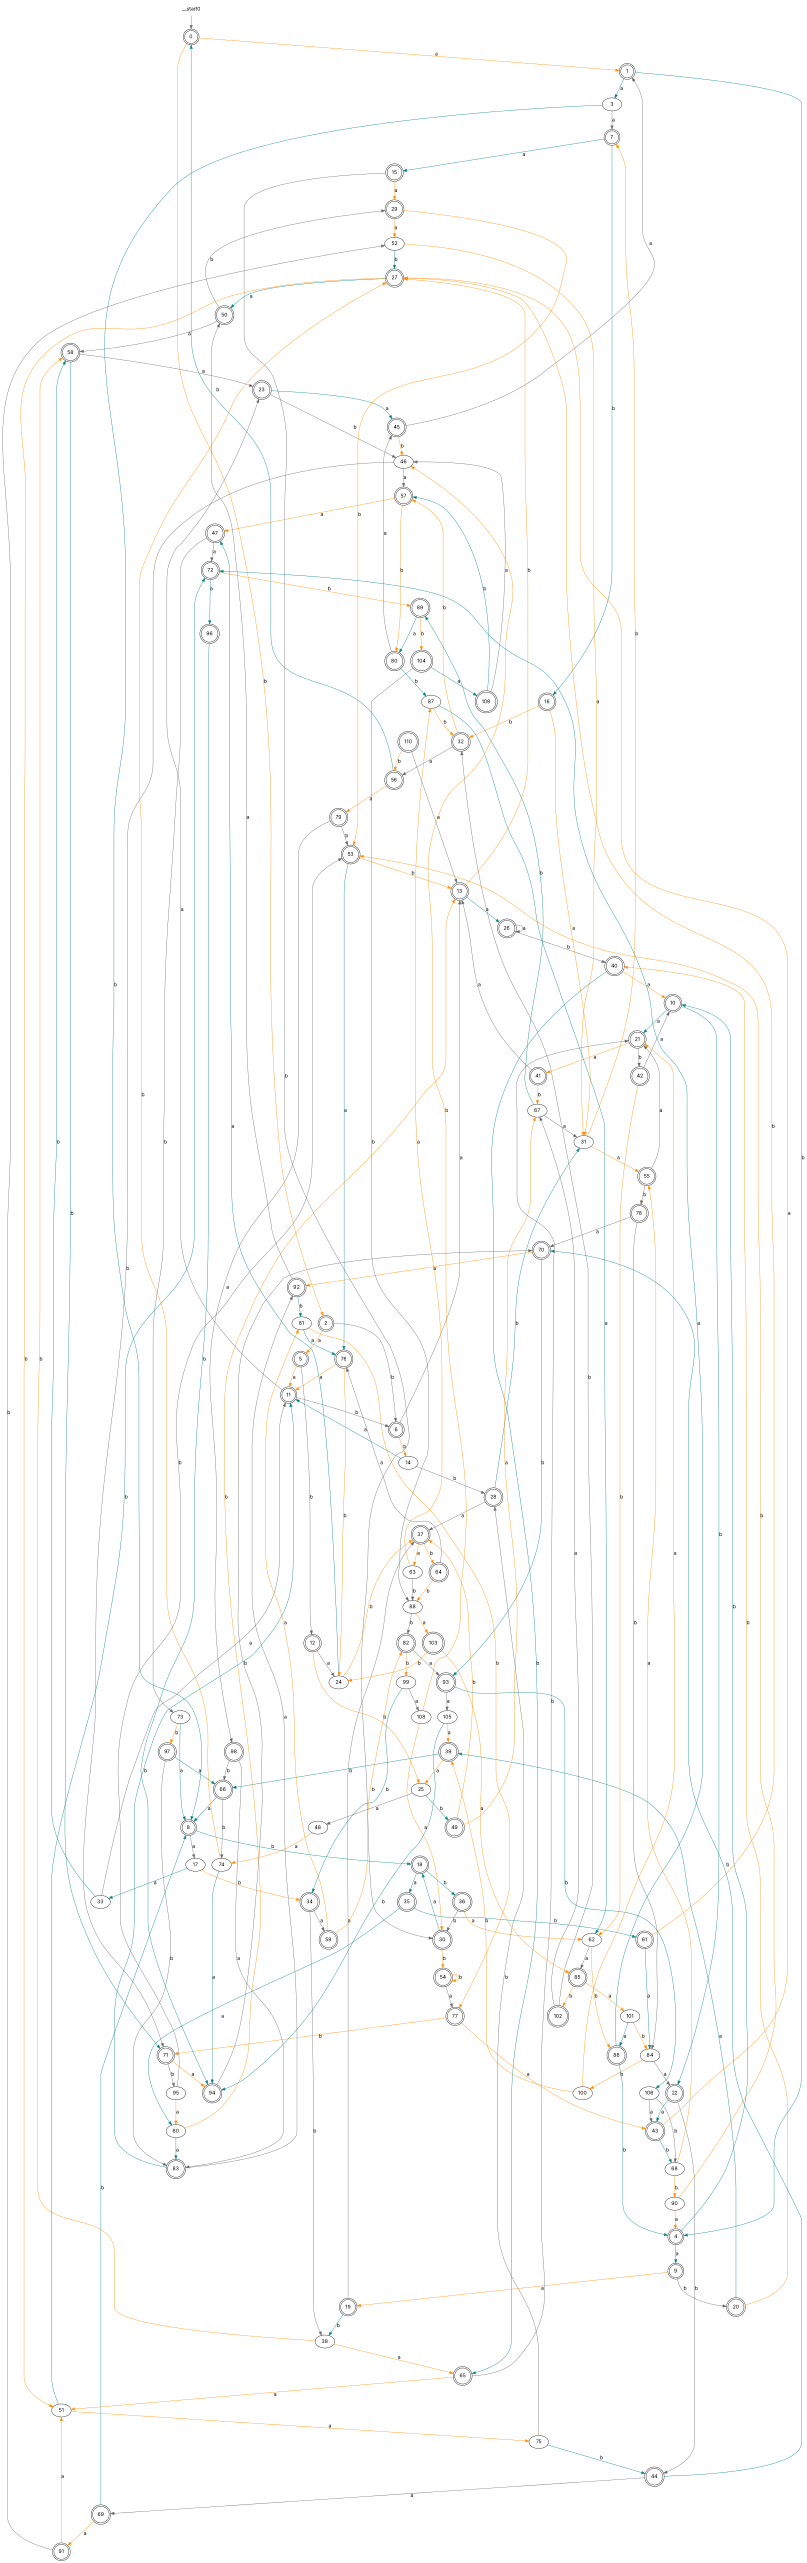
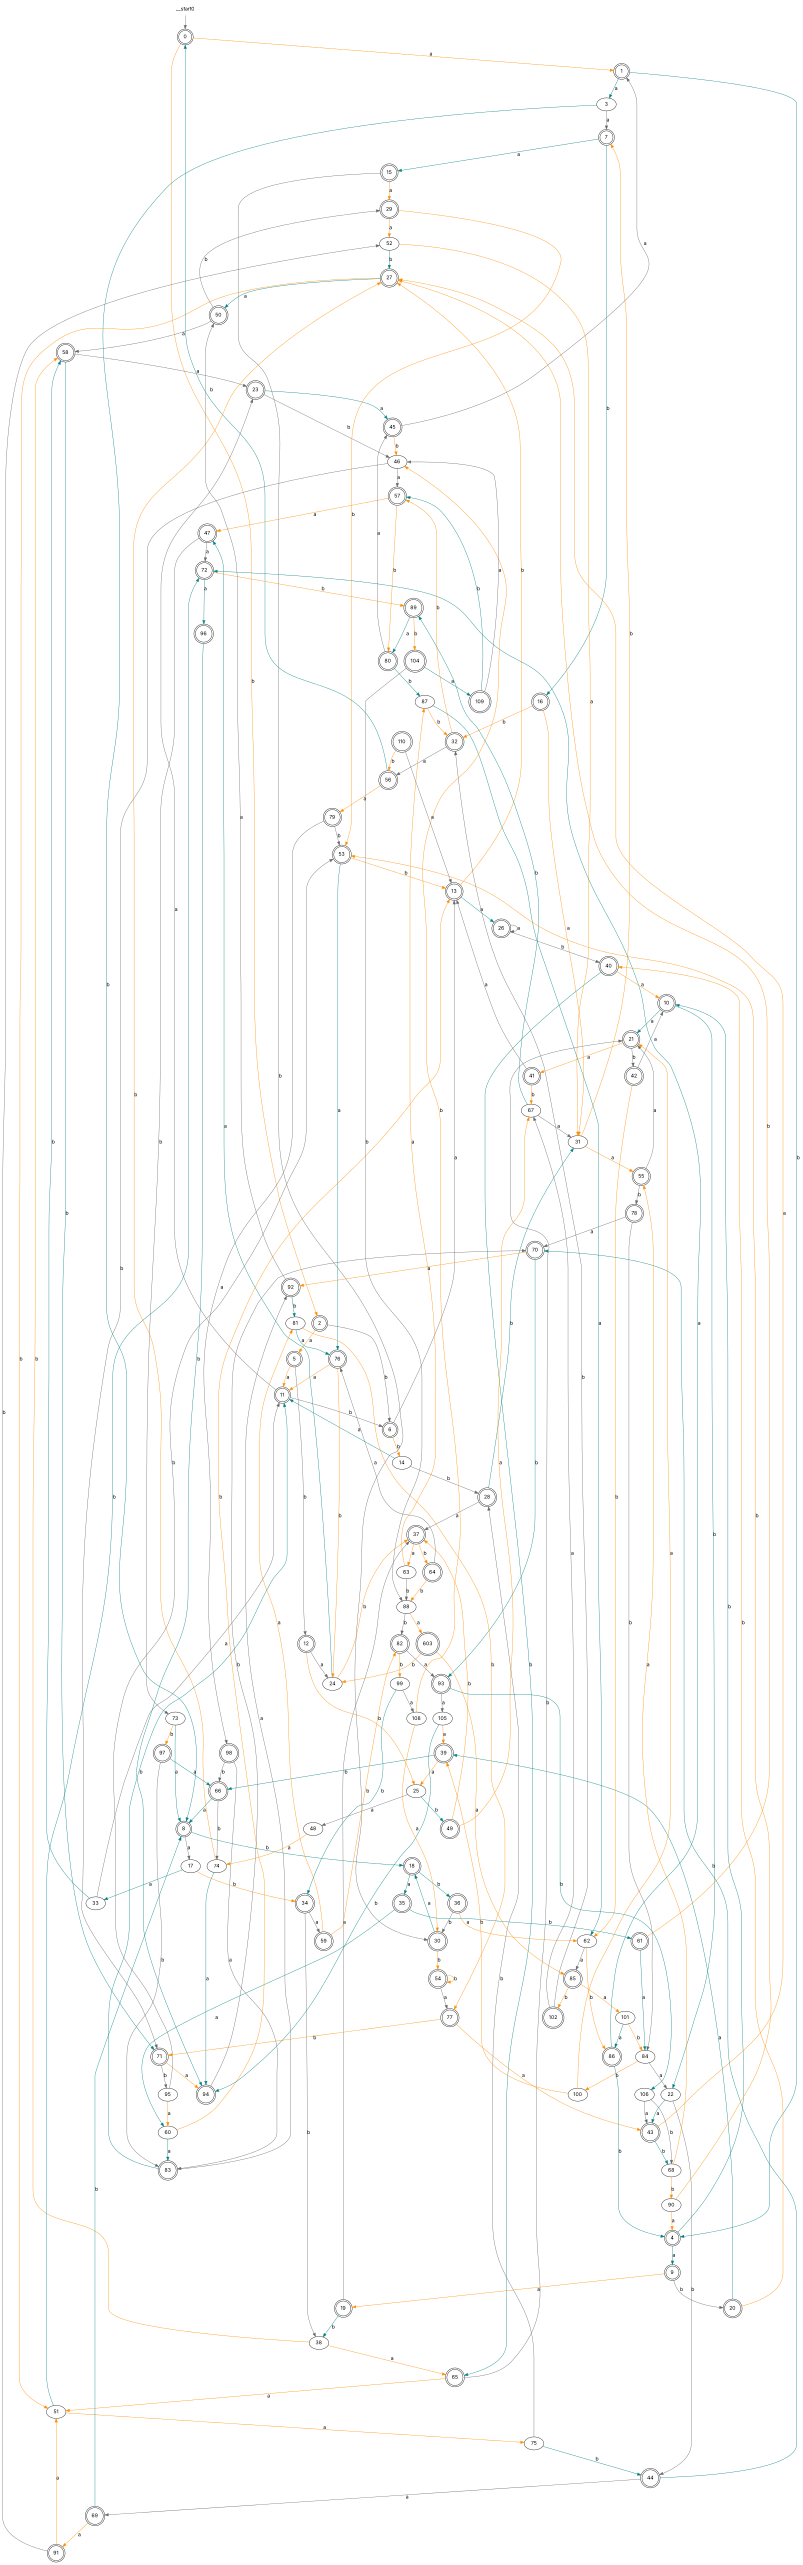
node "103": label "103" -> "603"
node "22": shape doublecircle -> ellipse
